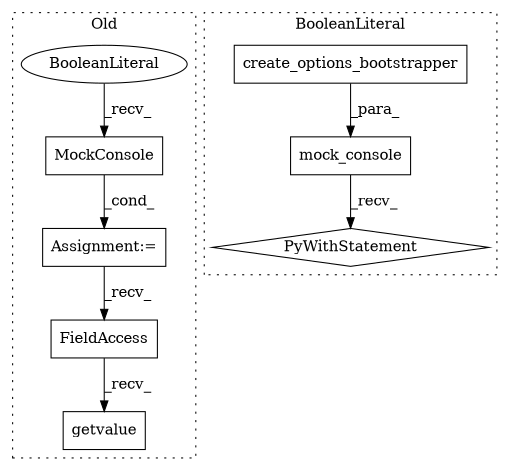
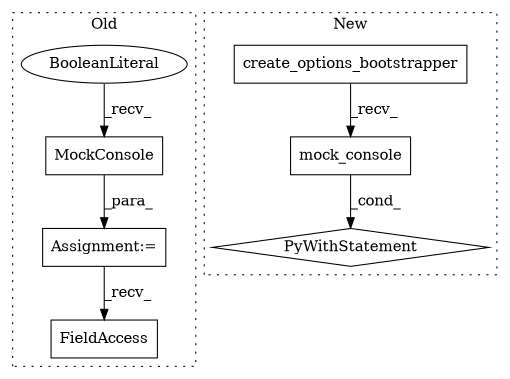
cluster "BooleanLiteral": label "BooleanLiteral" -> "New"
edge "create_options_bootstrapper" -> "mock_console": label "_para_" -> "_recv_"
edge "MockConsole" -> "Assignment:=": label "_cond_" -> "_para_"
edge "mock_console" -> "PyWithStatement": label "_recv_" -> "_cond_"
node "getvalue": removed
